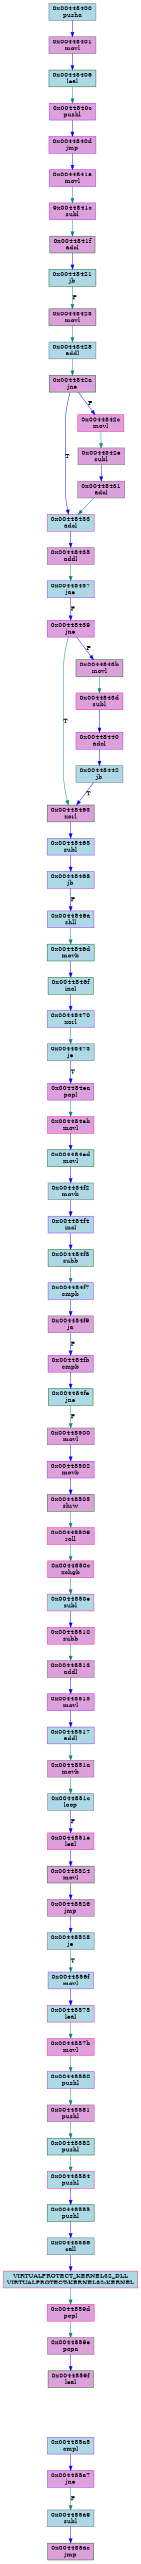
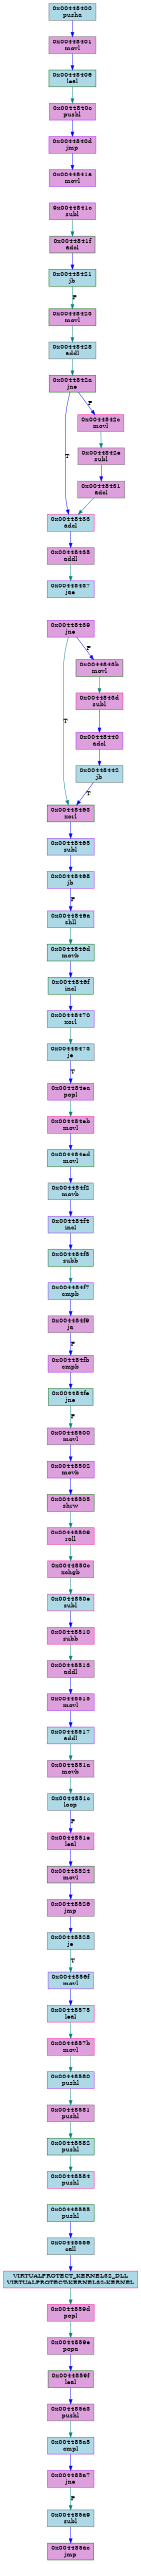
edge "0x0044841a movl" -> "9x0044841c subl": removed
edge "0x00448437 jae" -> "0x00448439 jne": removed, label "F"
edge "0x00448584 pushl" -> "0x00448585 pushl": removed
node "0x004485a3 pushl": added
